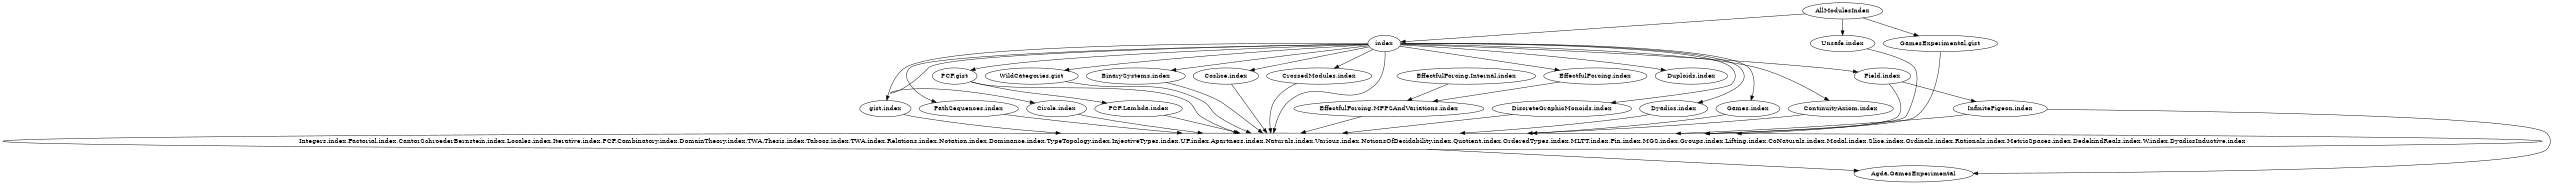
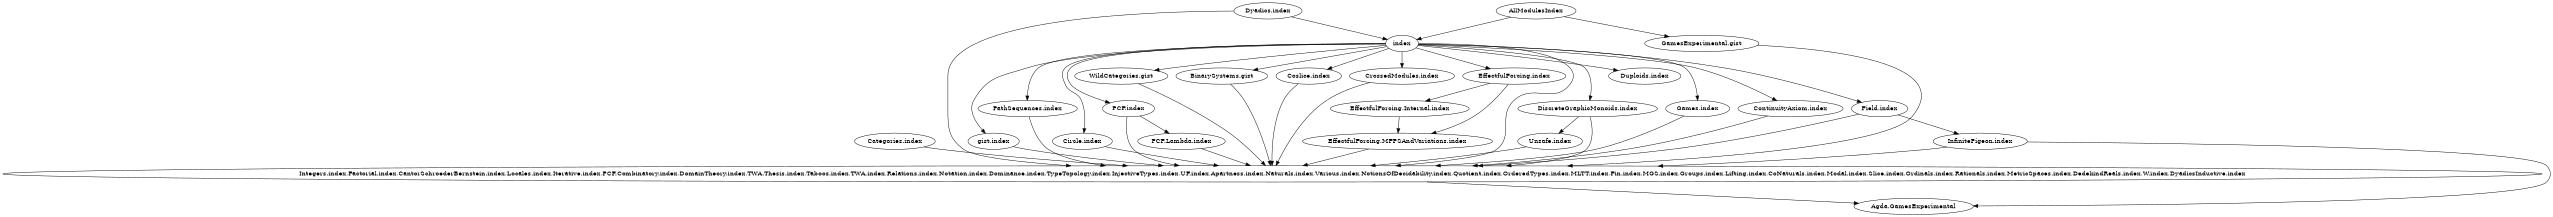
edge "AllModulesIndex" -> "Unsafe.index": now "DiscreteGraphicMonoids.index" -> "Unsafe.index"
edge "index" -> "Dyadics.index": reversed
node "PCF.gist": label "PCF.gist" -> "PCF.index"
node "BinarySystems.index": label "BinarySystems.index" -> "BinarySystems.gist"
edge "EffectfulForcing.index" -> "EffectfulForcing.Internal.index": added
node "Categories.index": added
